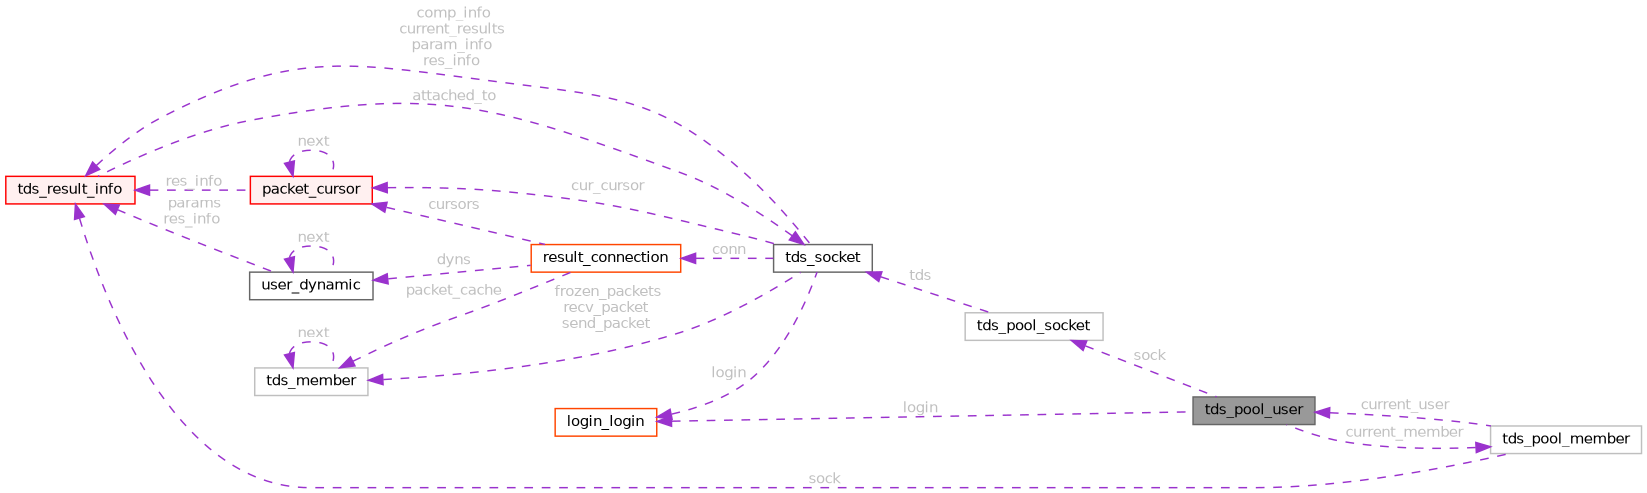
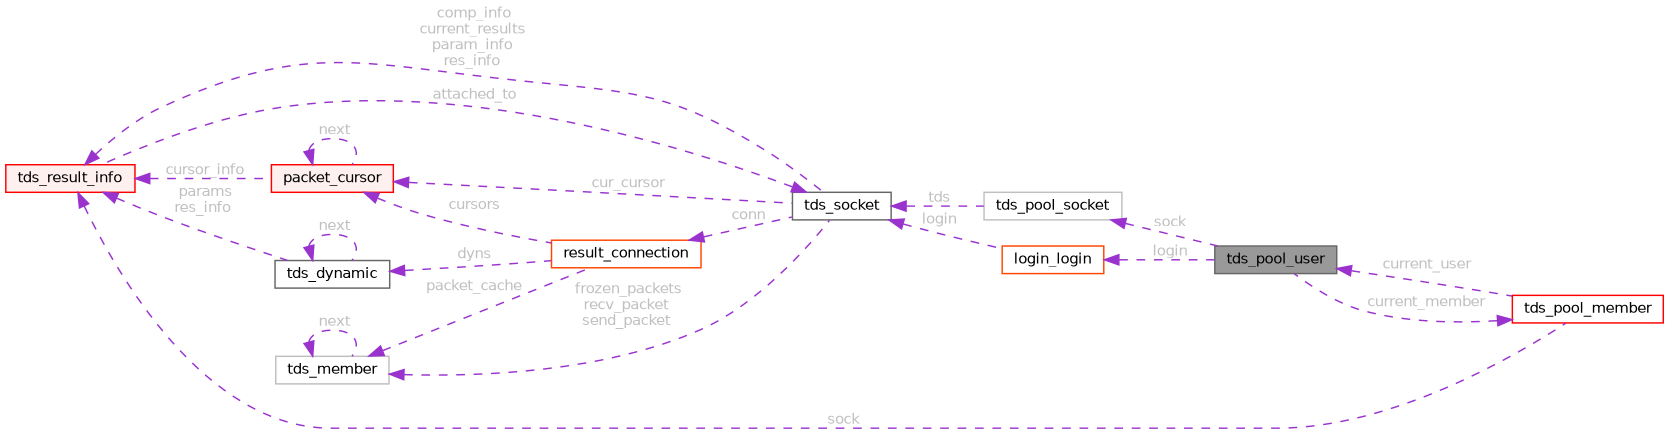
edge "packet_cursor" -> "tds_result_info": label " res_info" -> " cursor_info"
node "user_dynamic": label "user_dynamic" -> "tds_dynamic"
edge "tds_socket" -> "login_login": reversed
node "tds_pool_member": color grey75 -> red
